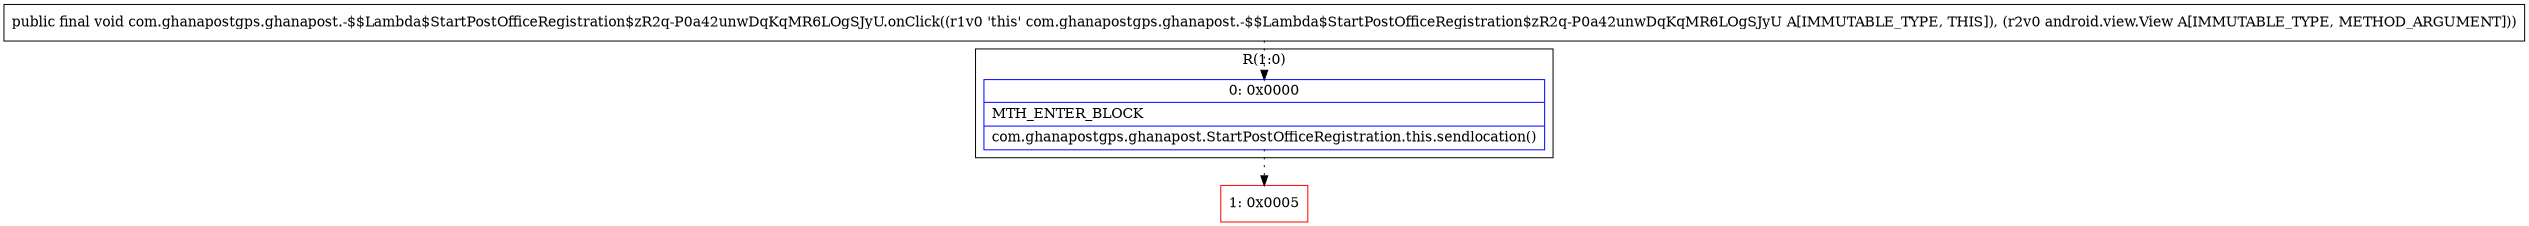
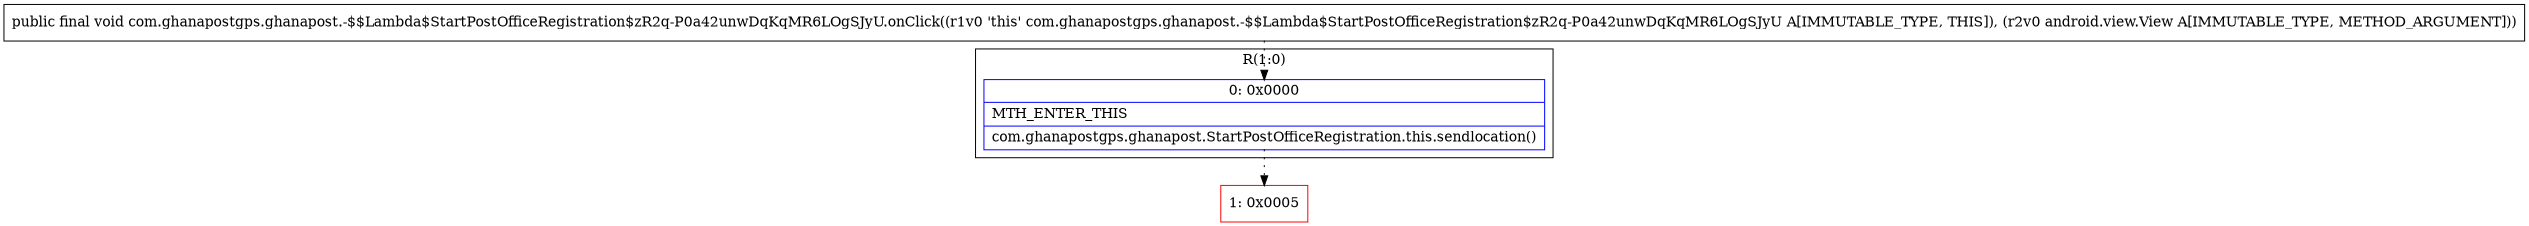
node "0: 0x0000": text "MTH_ENTER_BLOCK" -> "MTH_ENTER_THIS"
